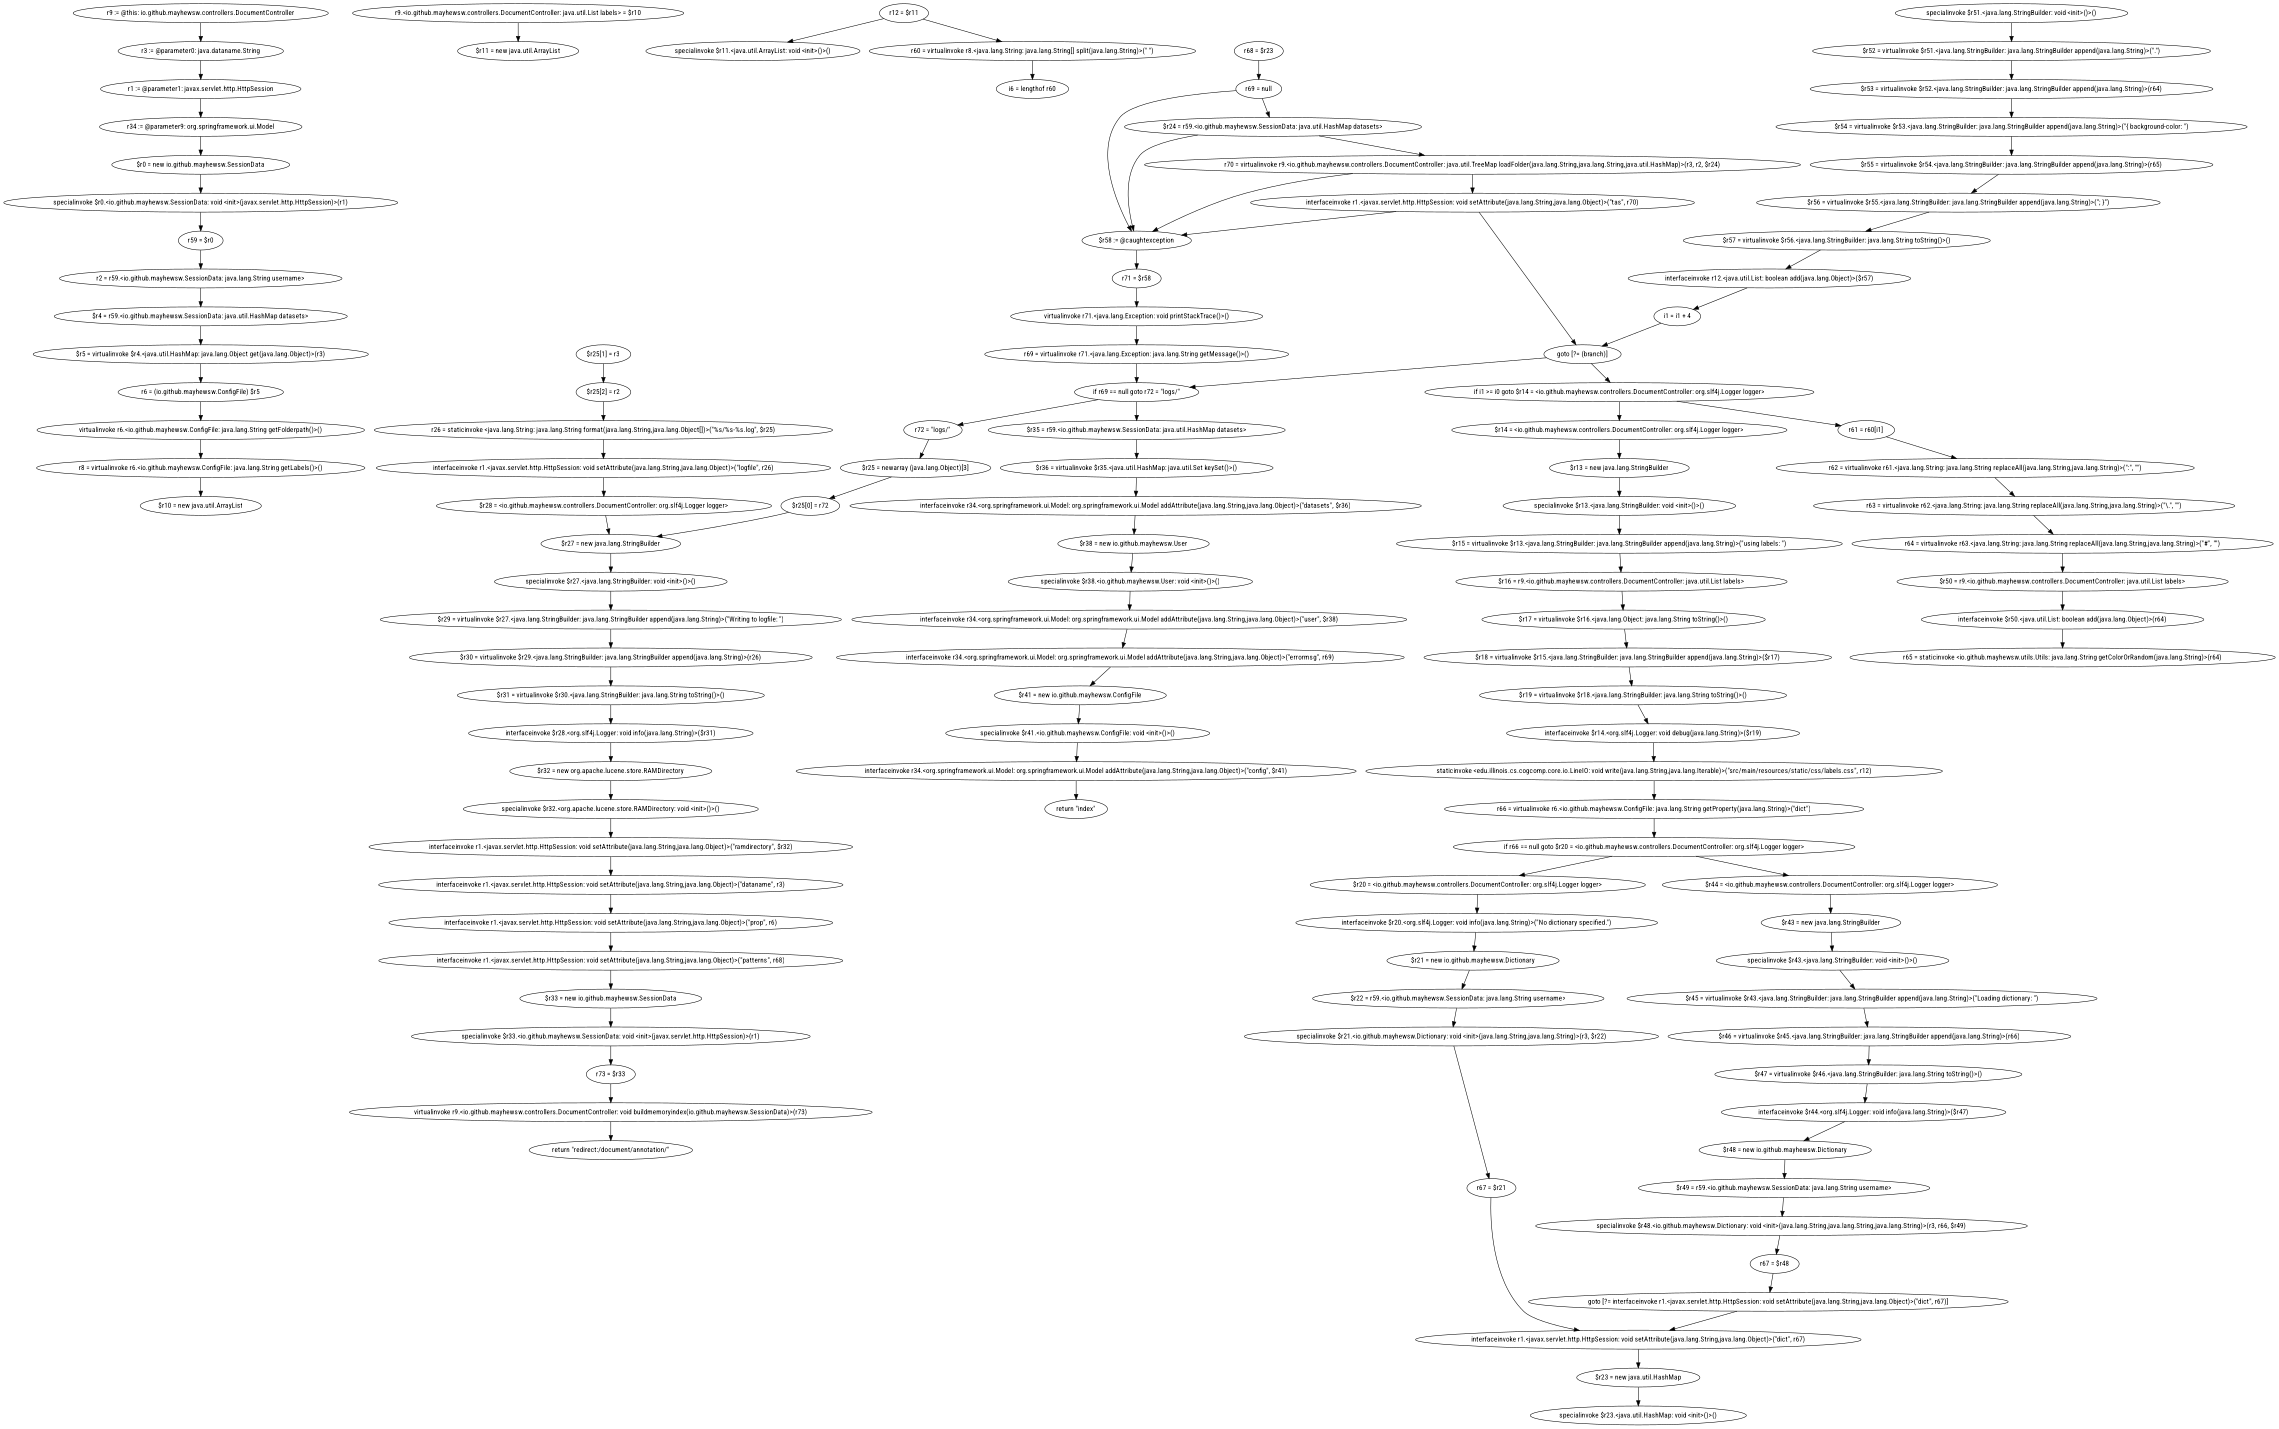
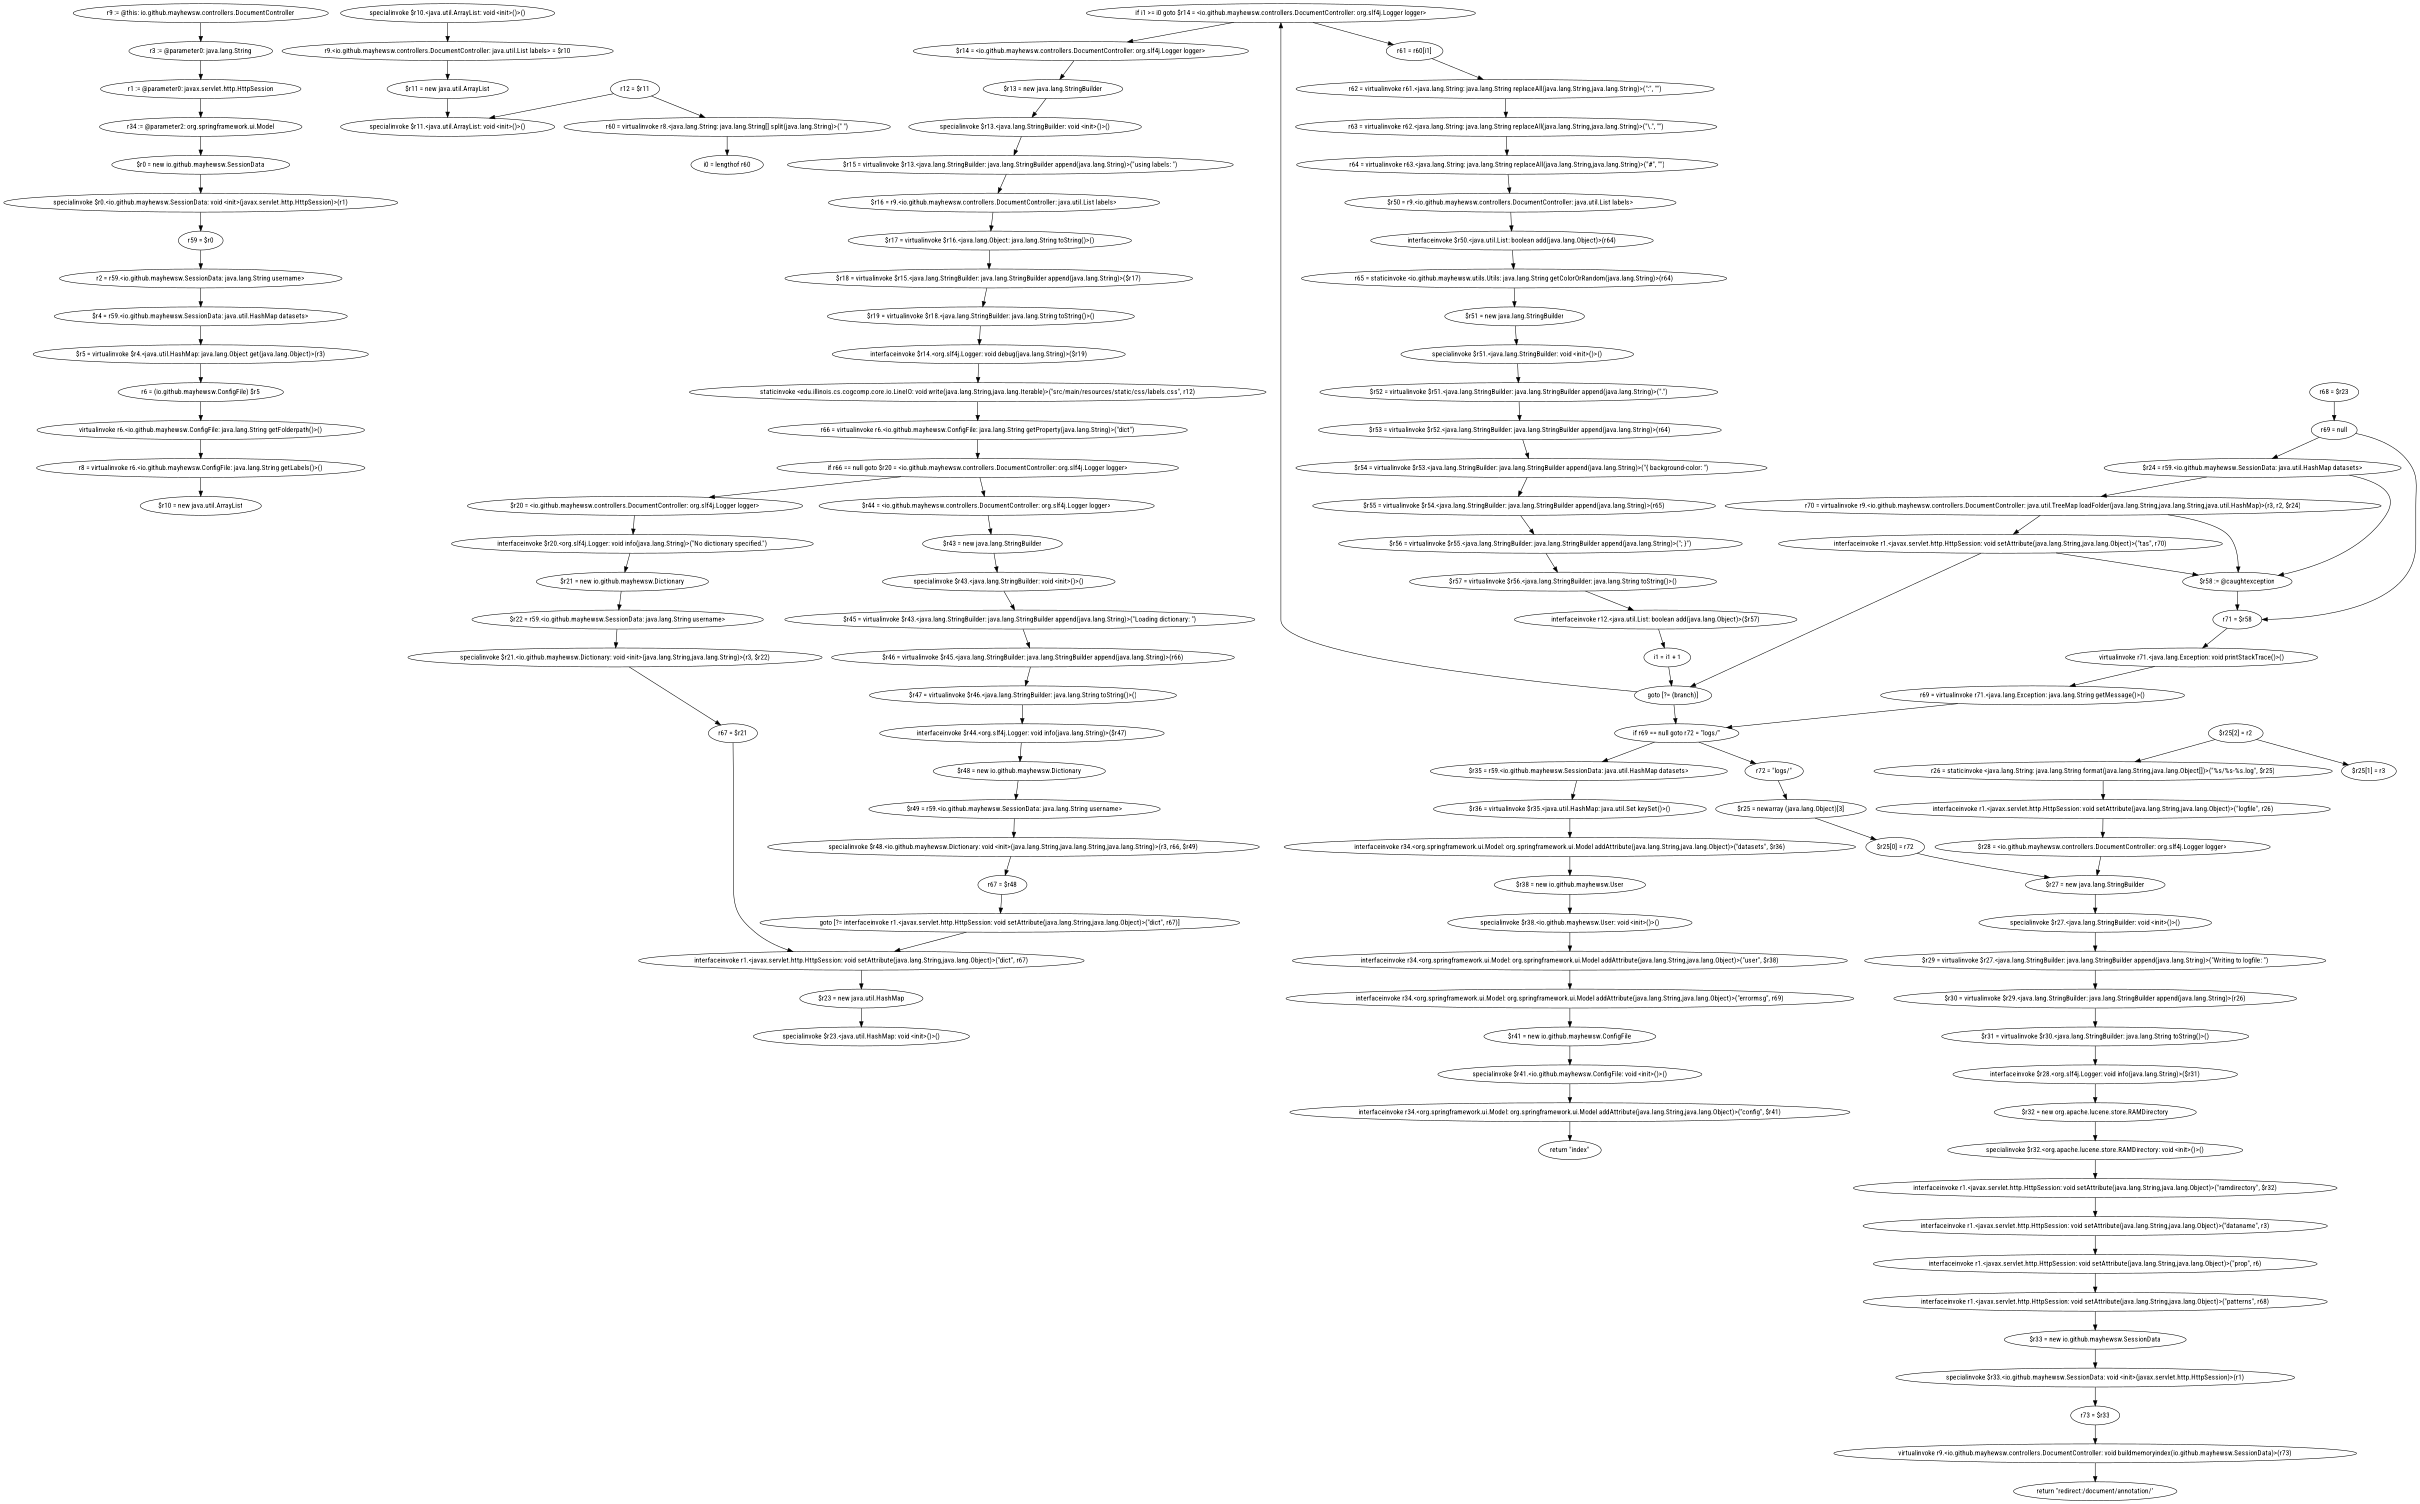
node "specialinvoke $r10.<java.util.ArrayList: void <init>()>()": added
node "r3 := @parameter0: java.dataname.String": label "r3 := @parameter0: java.dataname.String" -> "r3 := @parameter0: java.lang.String"
node "r1 := @parameter1: javax.servlet.http.HttpSession": label "r1 := @parameter1: javax.servlet.http.HttpSession" -> "r1 := @parameter0: javax.servlet.http.HttpSession"
node "i6 = lengthof r60": label "i6 = lengthof r60" -> "i0 = lengthof r60"
edge "$r11 = new java.util.ArrayList" -> "specialinvoke $r11.<java.util.ArrayList: void <init>()>()": added
edge "r69 = null" -> "$r58 := @caughtexception": now "r69 = null" -> "r71 = $r58"
node "r34 := @parameter9: org.springframework.ui.Model": label "r34 := @parameter9: org.springframework.ui.Model" -> "r34 := @parameter2: org.springframework.ui.Model"
node "$r51 = new java.lang.StringBuilder": added
node "i1 = i1 + 4": label "i1 = i1 + 4" -> "i1 = i1 + 1"
edge "$r25[1] = r3" -> "$r25[2] = r2": reversed
